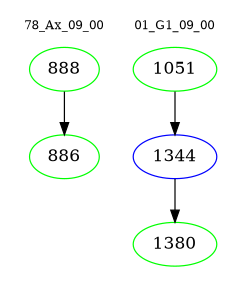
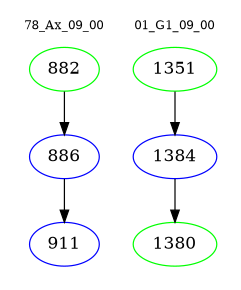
node "888": label "888" -> "882"
node "1051": label "1051" -> "1351"
node "886": color green -> blue
node "1344": label "1344" -> "1384"
node "911": added
